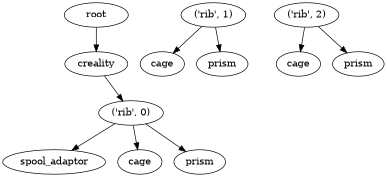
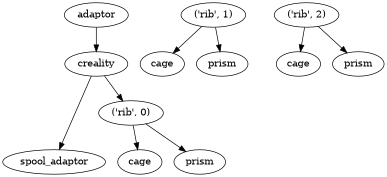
node "root": label "root" -> "adaptor"
edge "('rib', 0)" -> "spool_adaptor": now "creality" -> "spool_adaptor"
